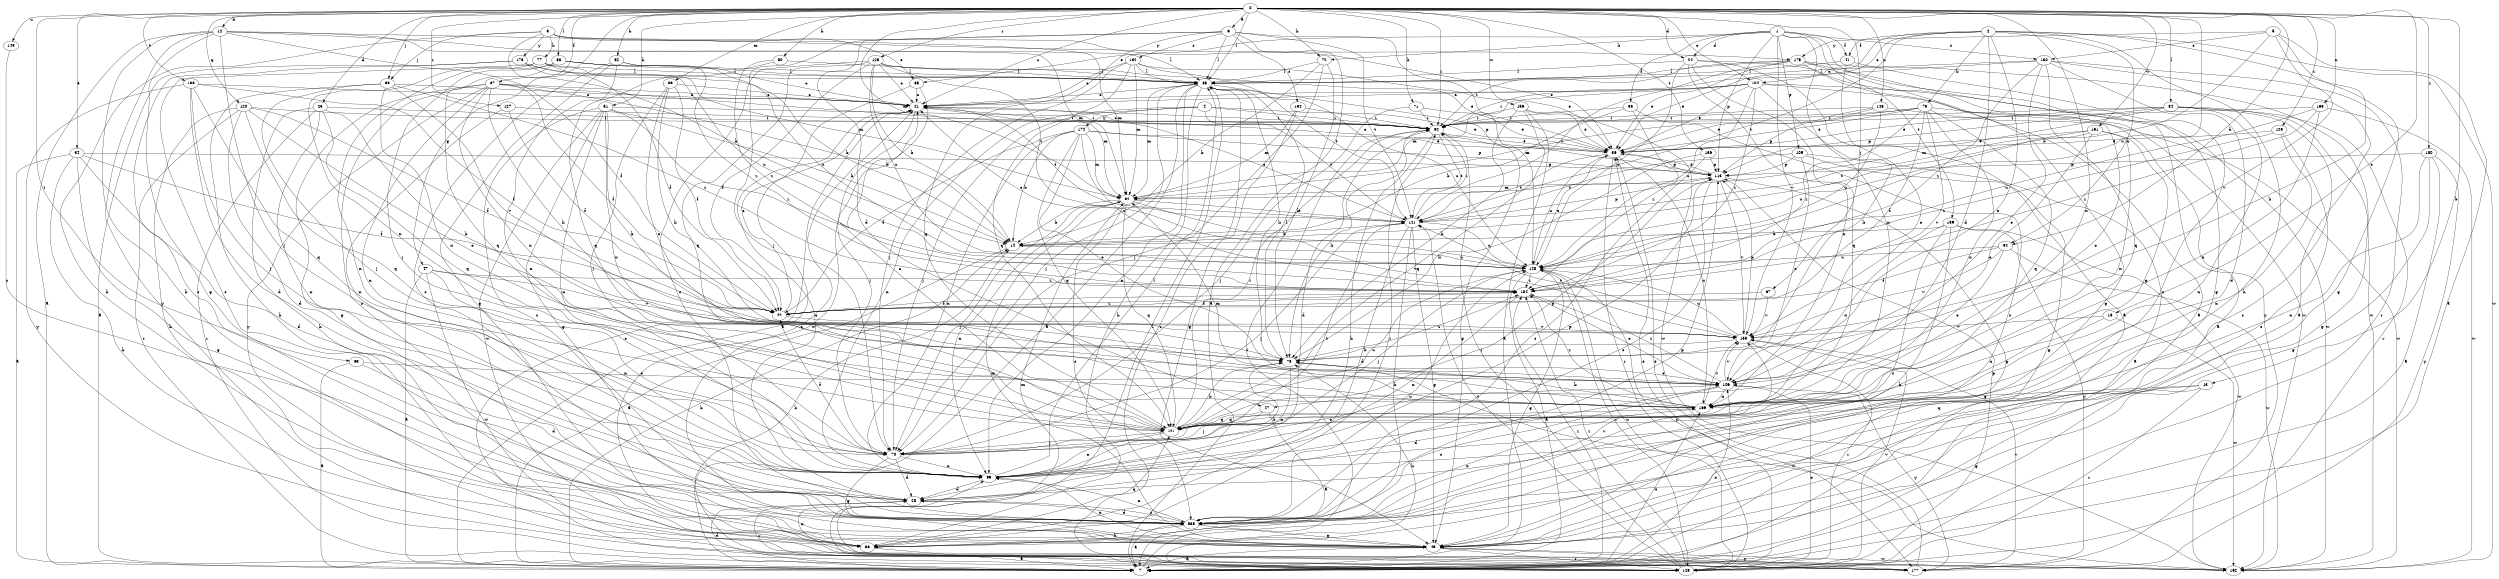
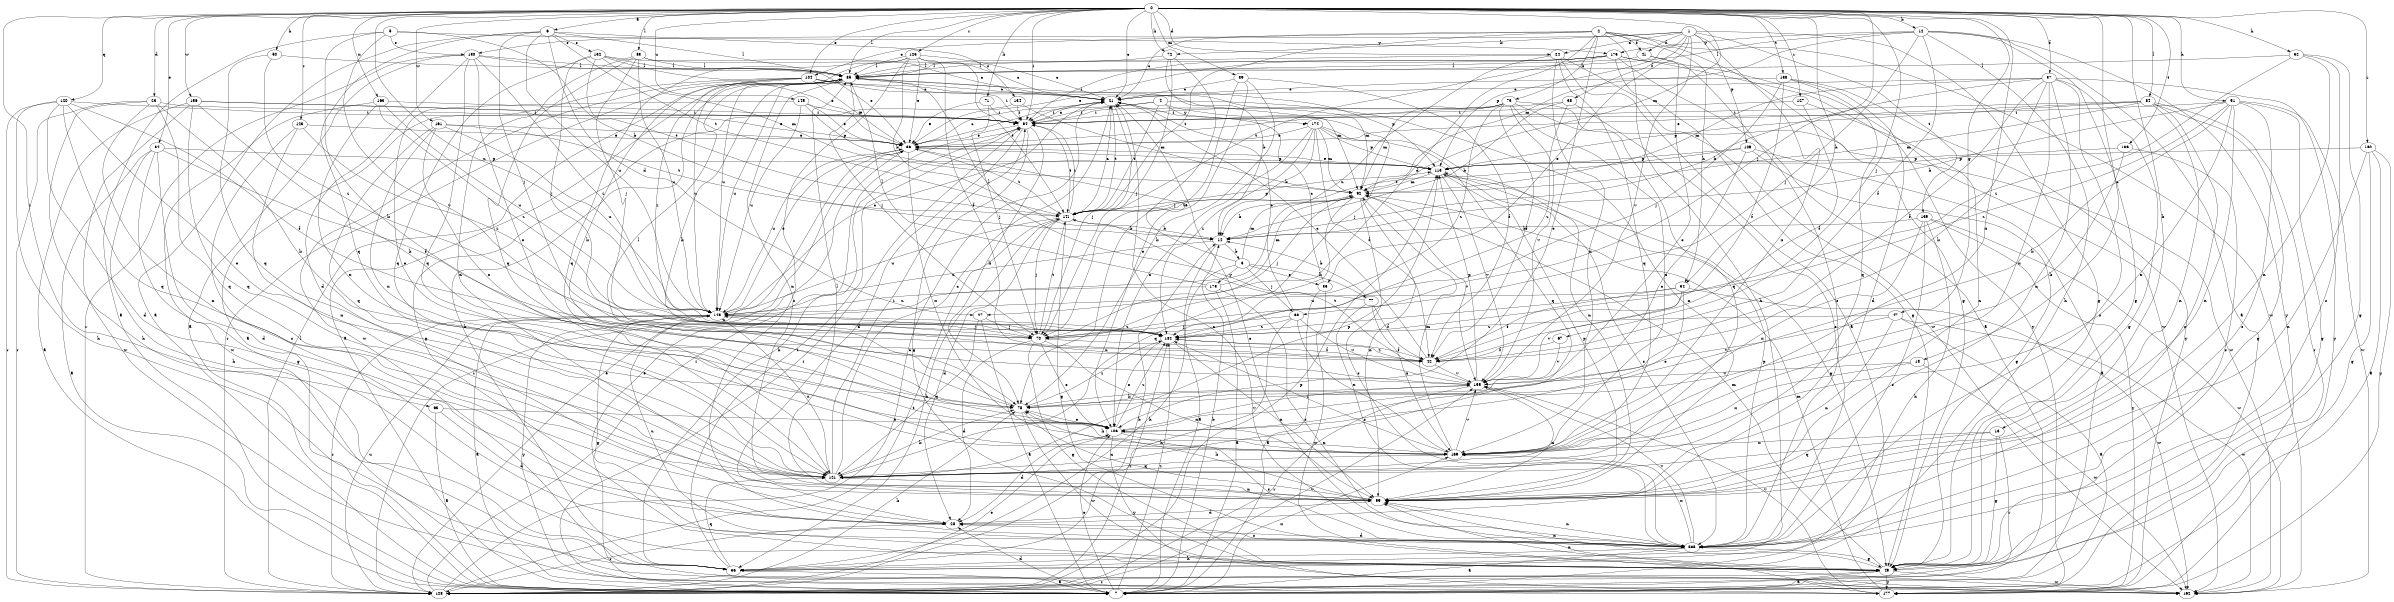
node "143": removed
edge "3" -> "14": reversed
edge "13" -> "169": label "g" -> "x"
edge "121" -> "70": removed, label "j"
edge "155" -> "99": added, label "n"
